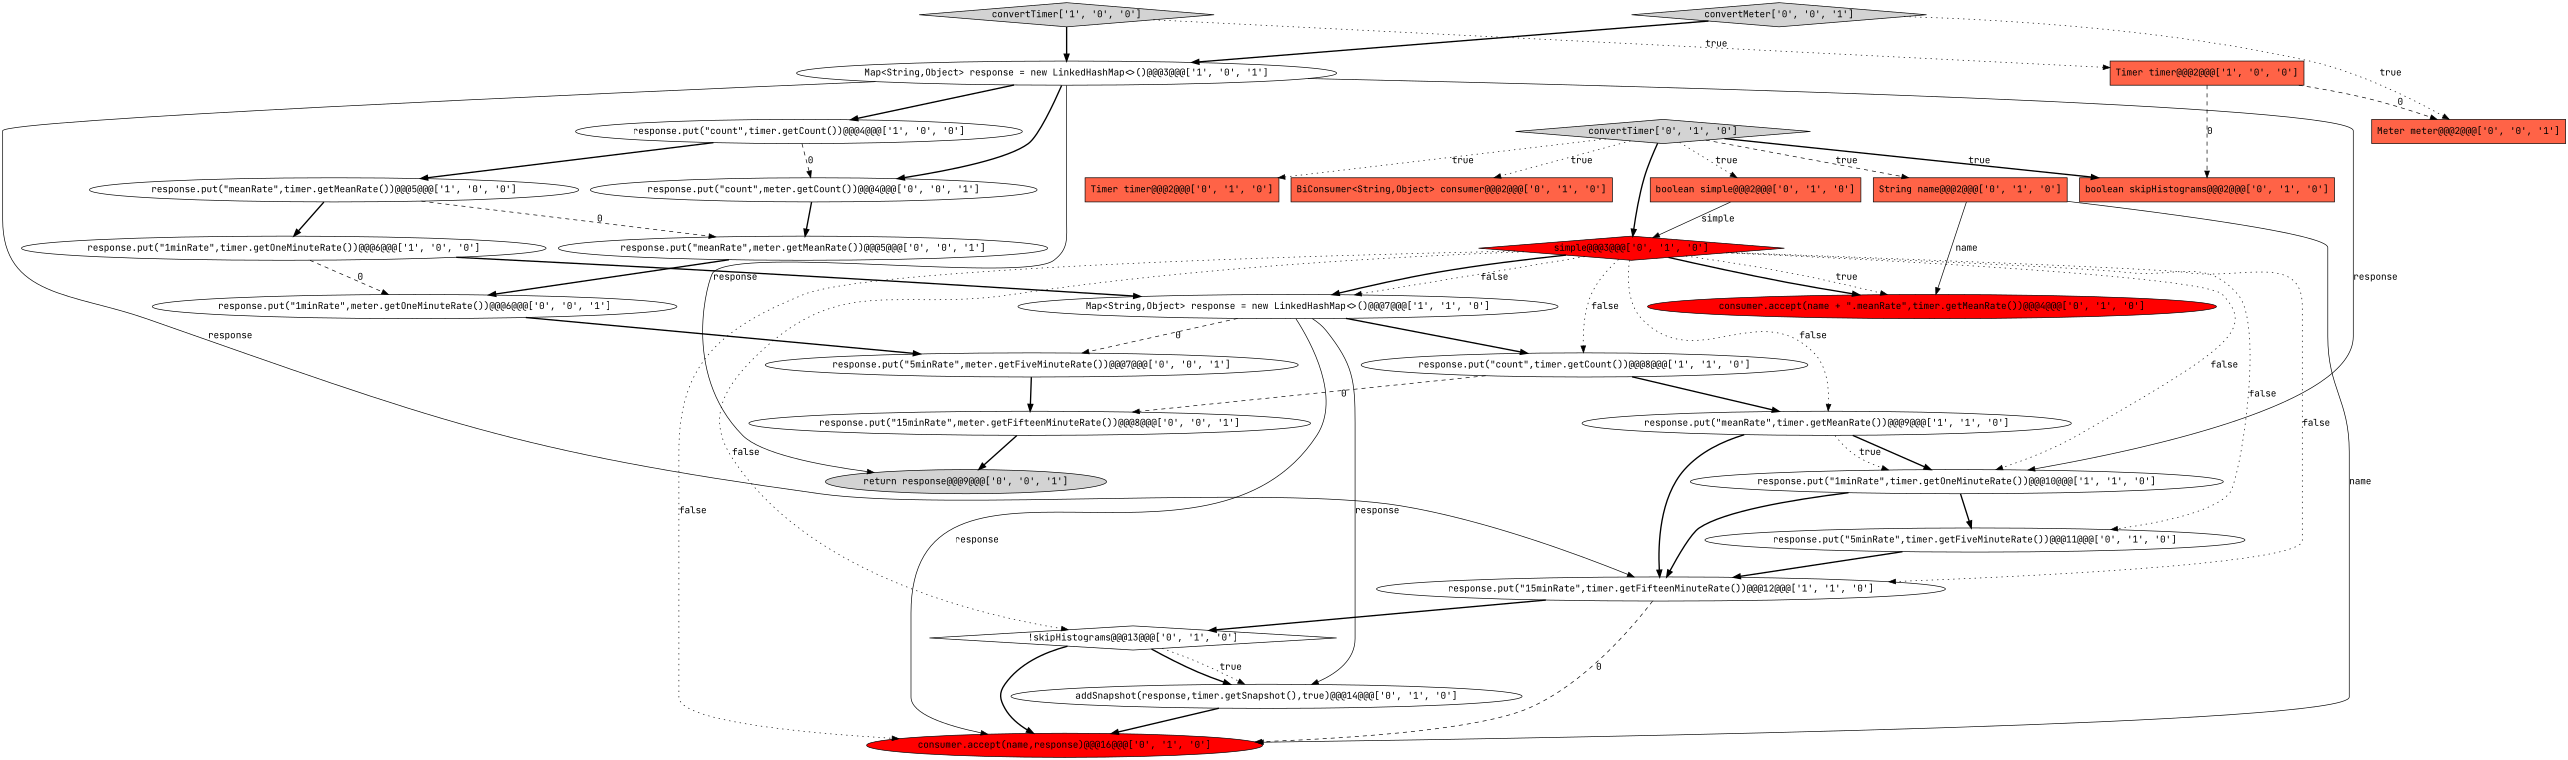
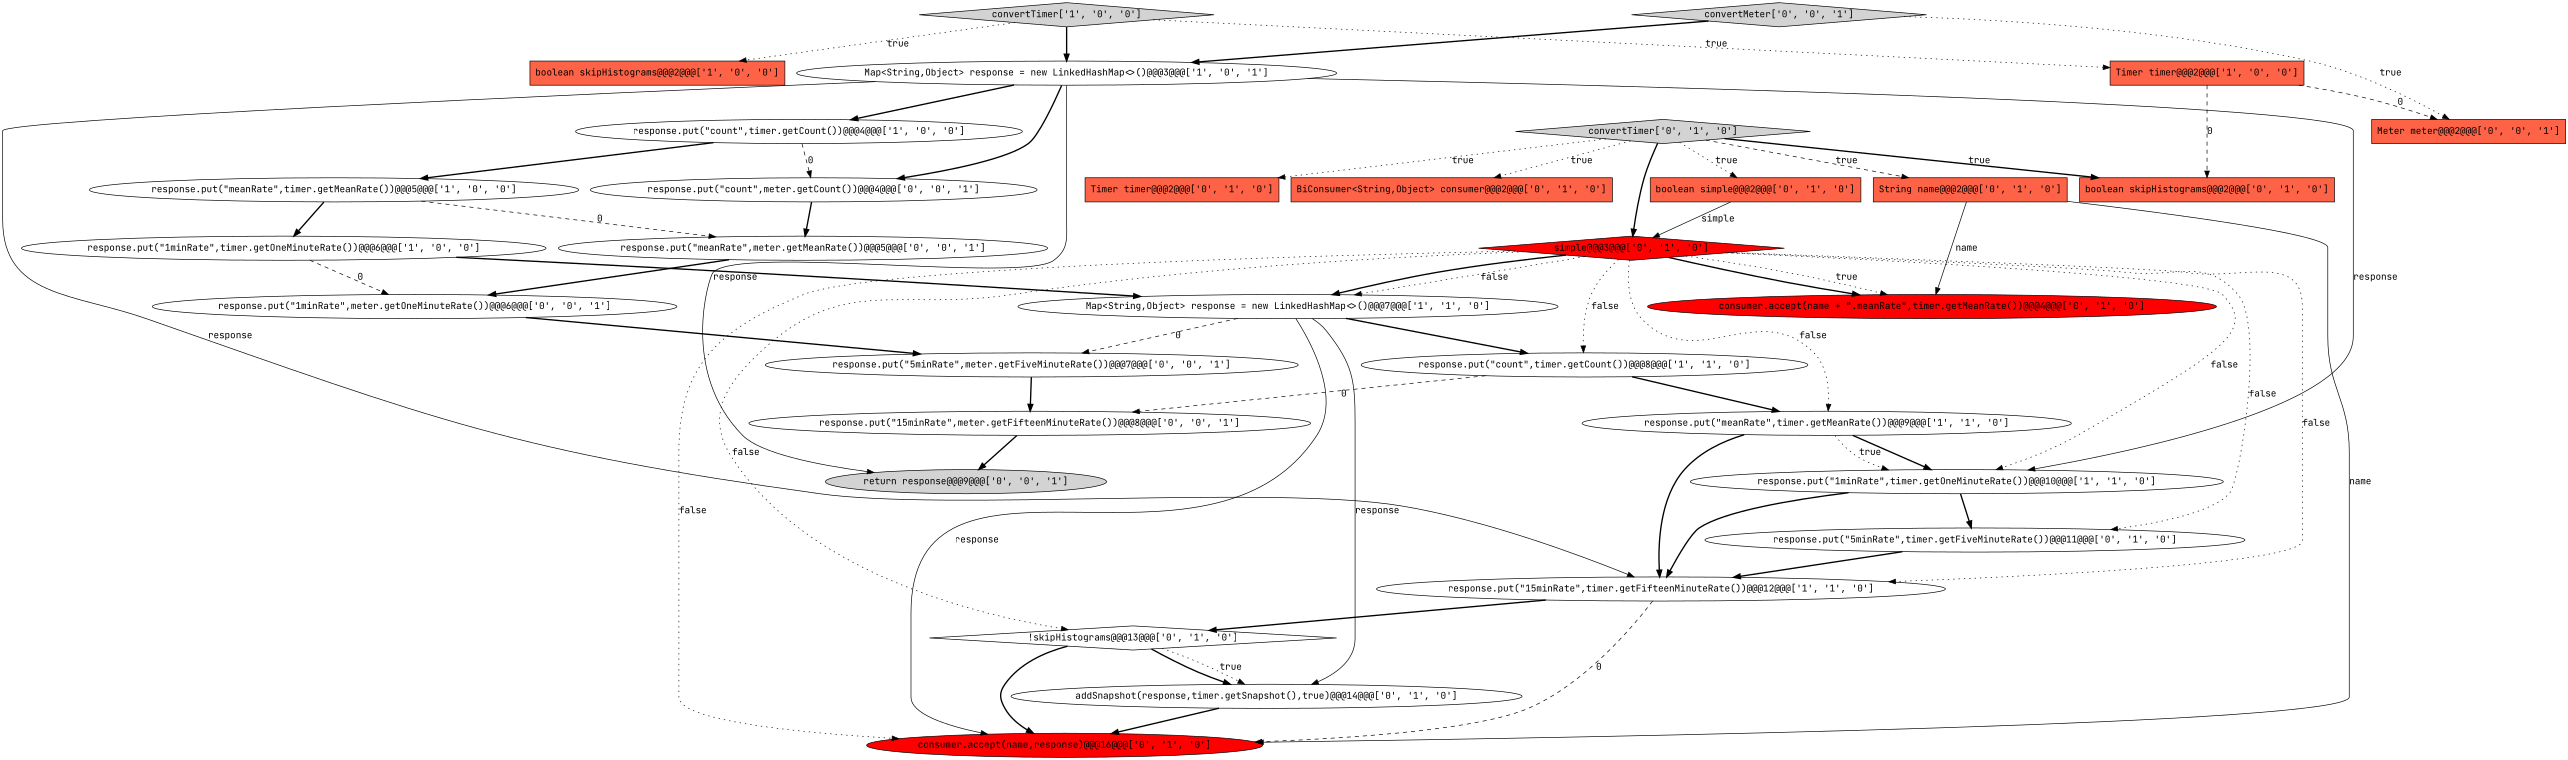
node "boolean skipHistograms@@@2@@@['1', '0', '0']": added
